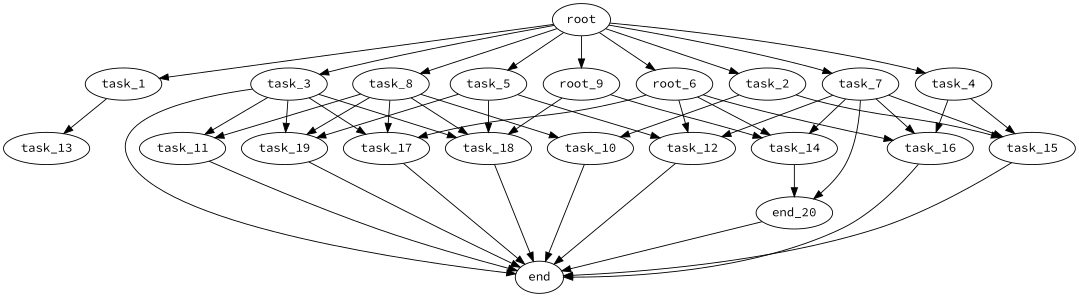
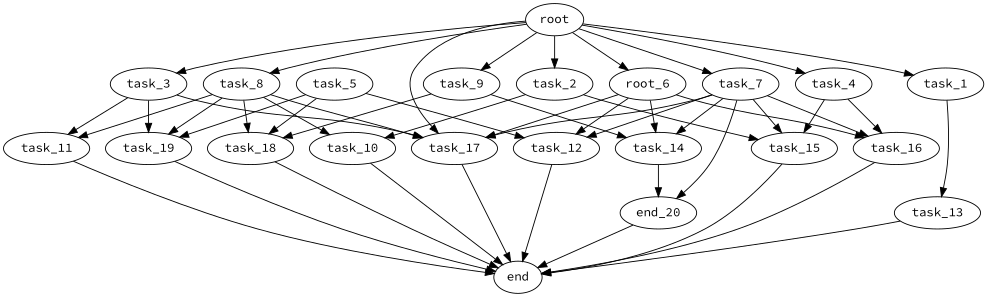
edge "root" -> "task_5": now "root" -> "task_17"
node "root_9": label "root_9" -> "task_9"
edge "task_3" -> "task_18": removed
edge "task_7" -> "task_17": added
edge "task_3" -> "end": now "task_13" -> "end"
